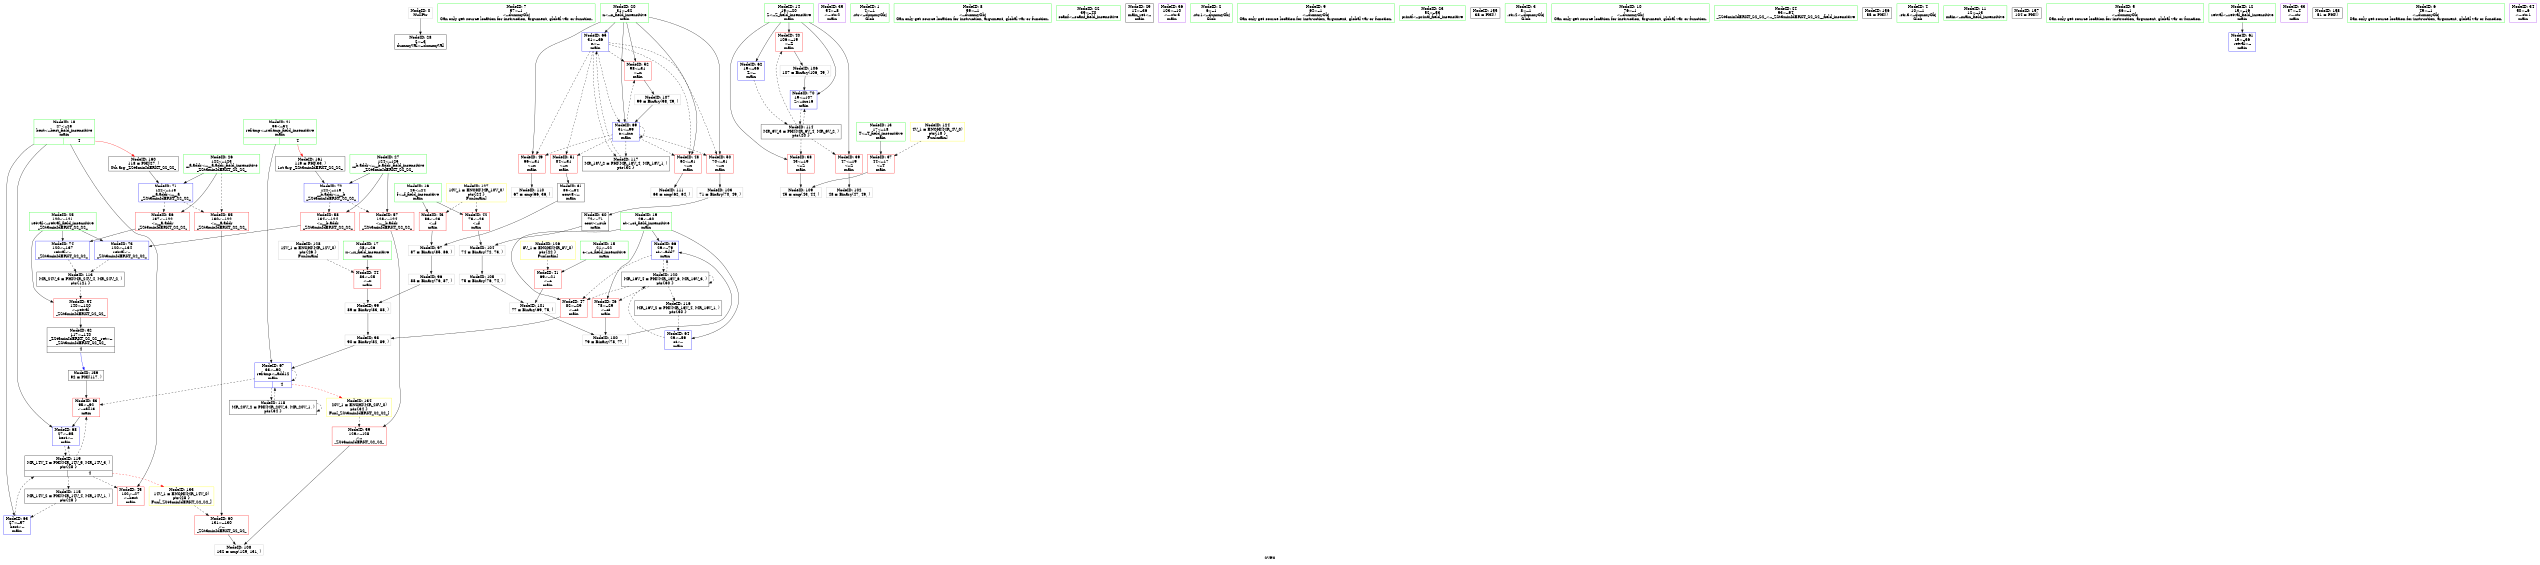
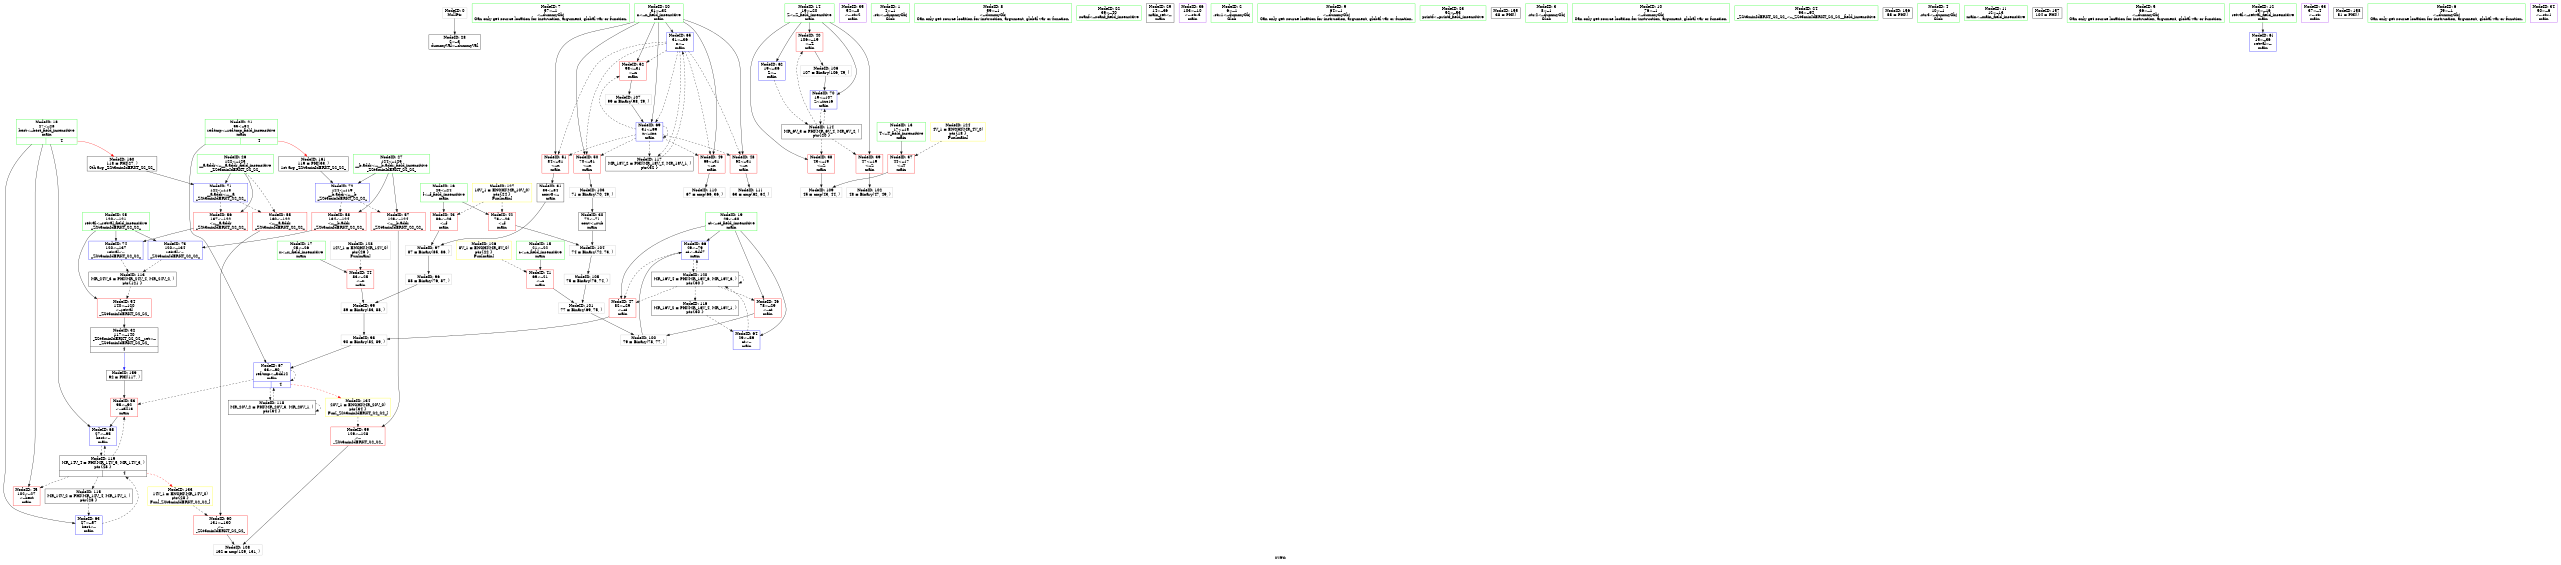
edge "NodeID: 20" -> "NodeID: 51": added
